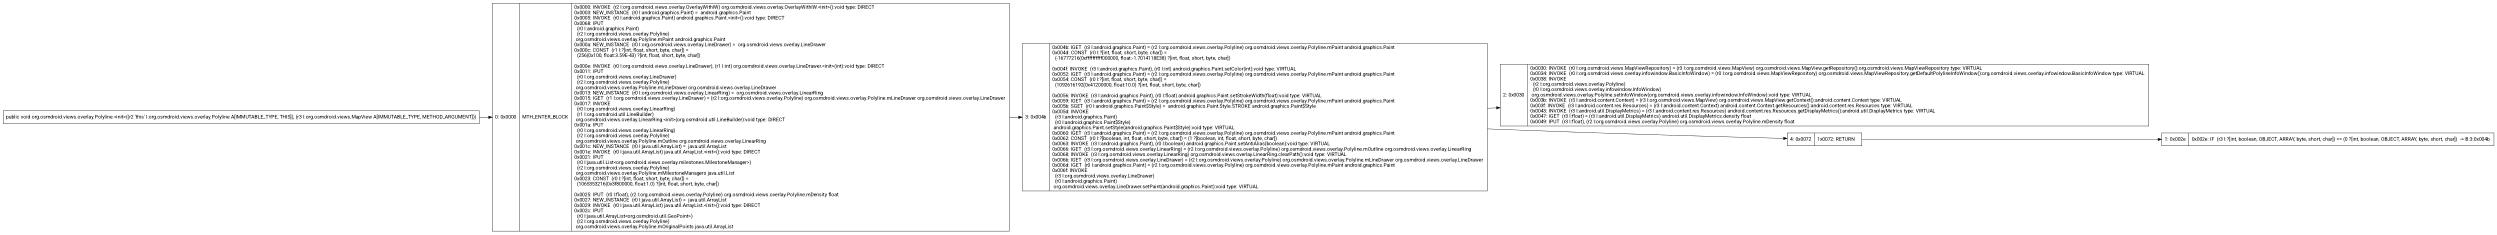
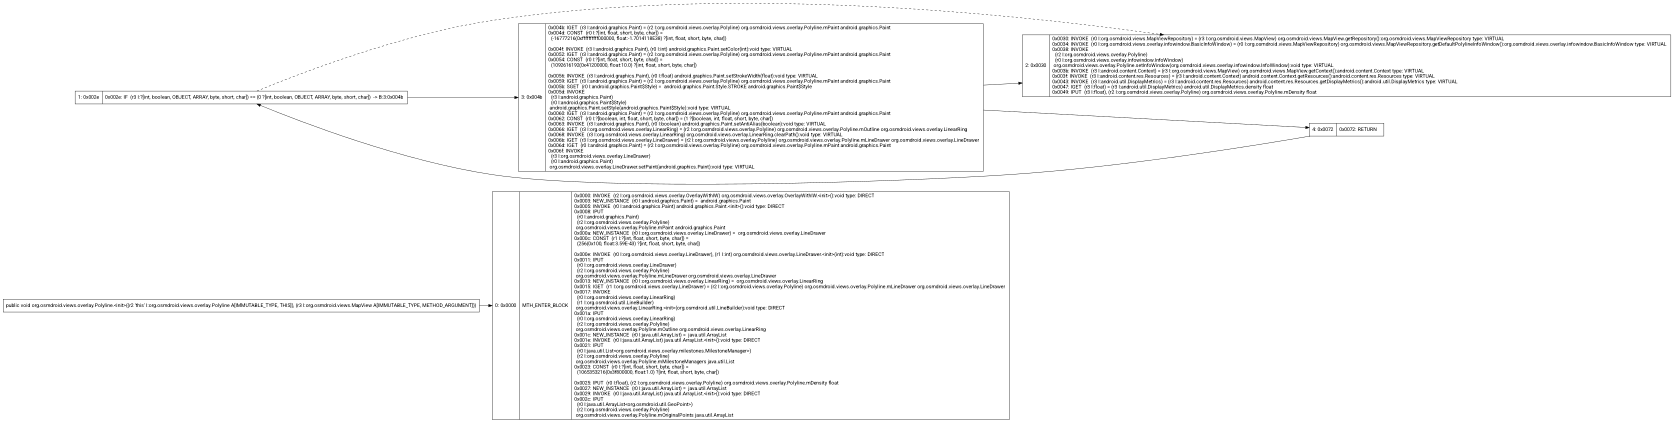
edge "1: 0x002e" -> "2: 0x0030": added
node "0: 0x0000": text "0x0068: IPUT" -> "0x0008: IPUT"
edge "0: 0x0000" -> "3: 0x004b": now "1: 0x002e" -> "3: 0x004b"
node "4: 0x0072": text "1x0072: RETURN" -> "0x0072: RETURN"
